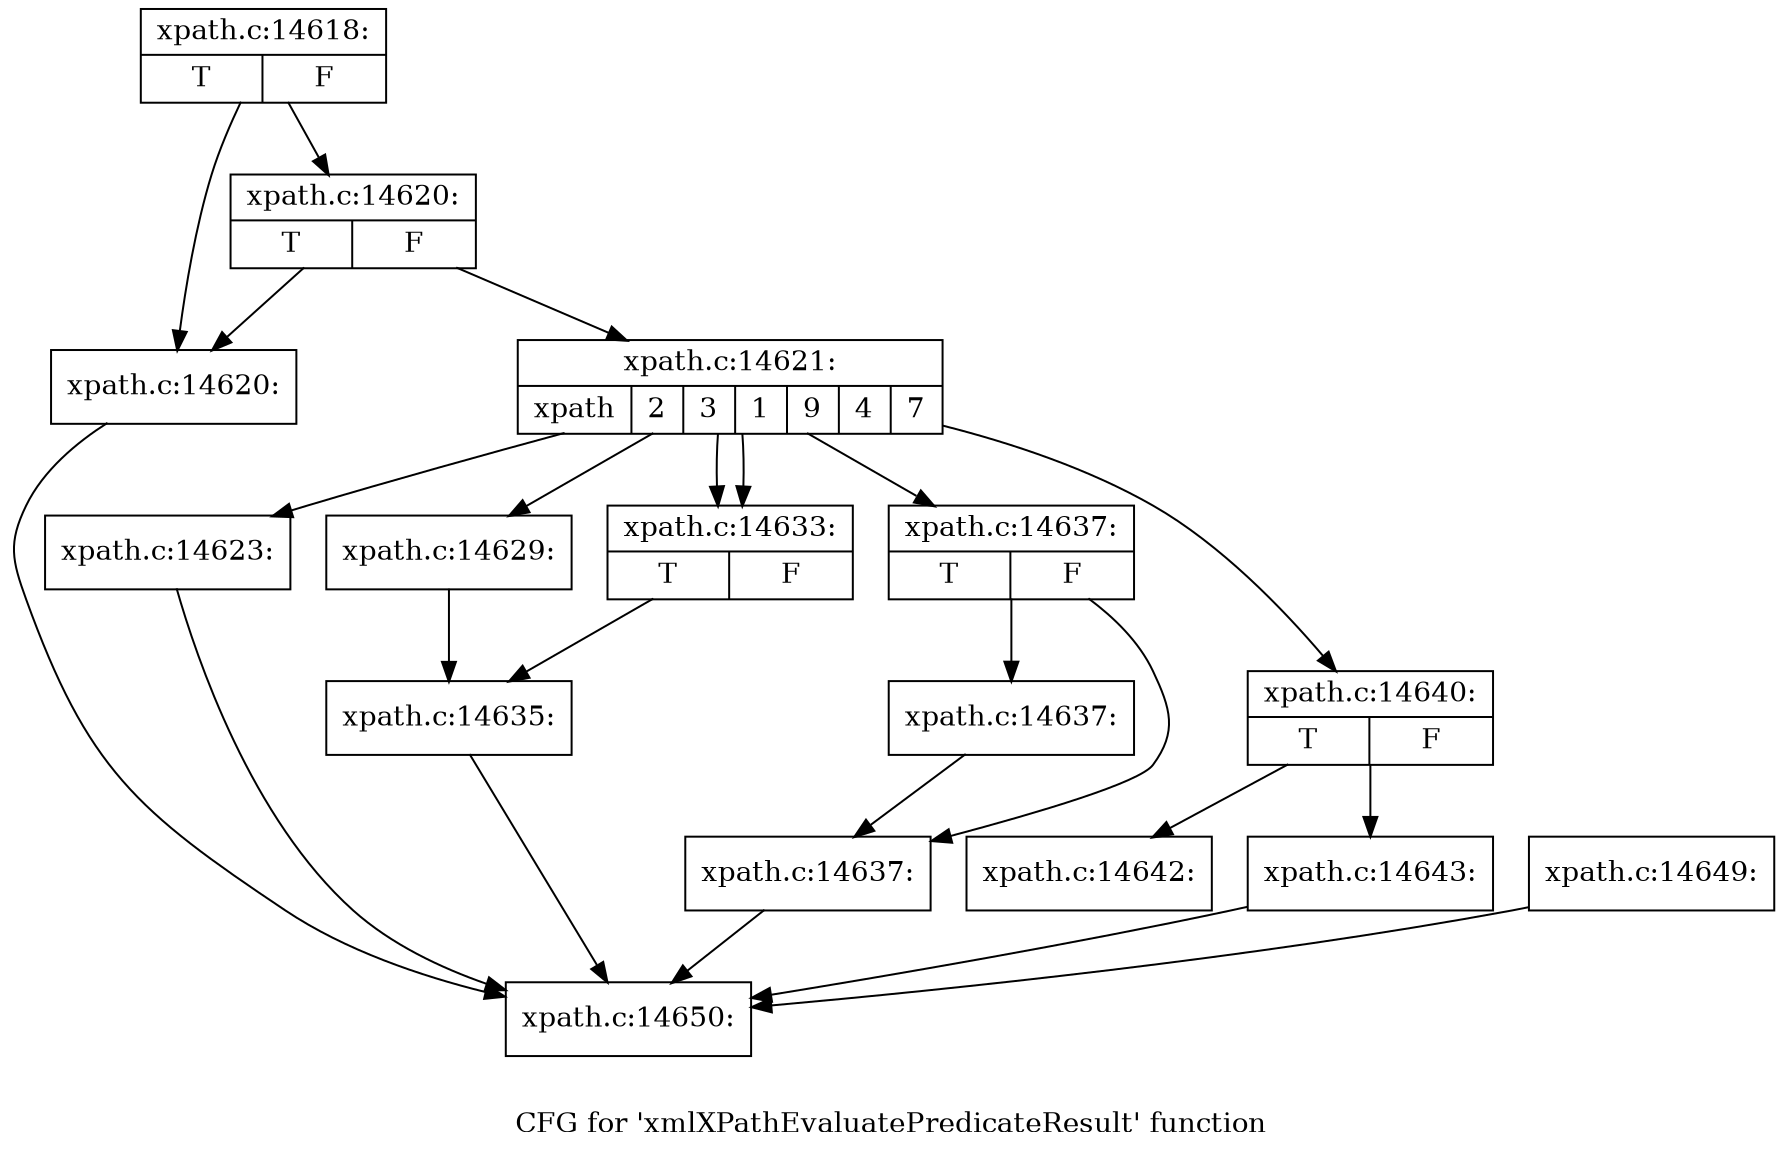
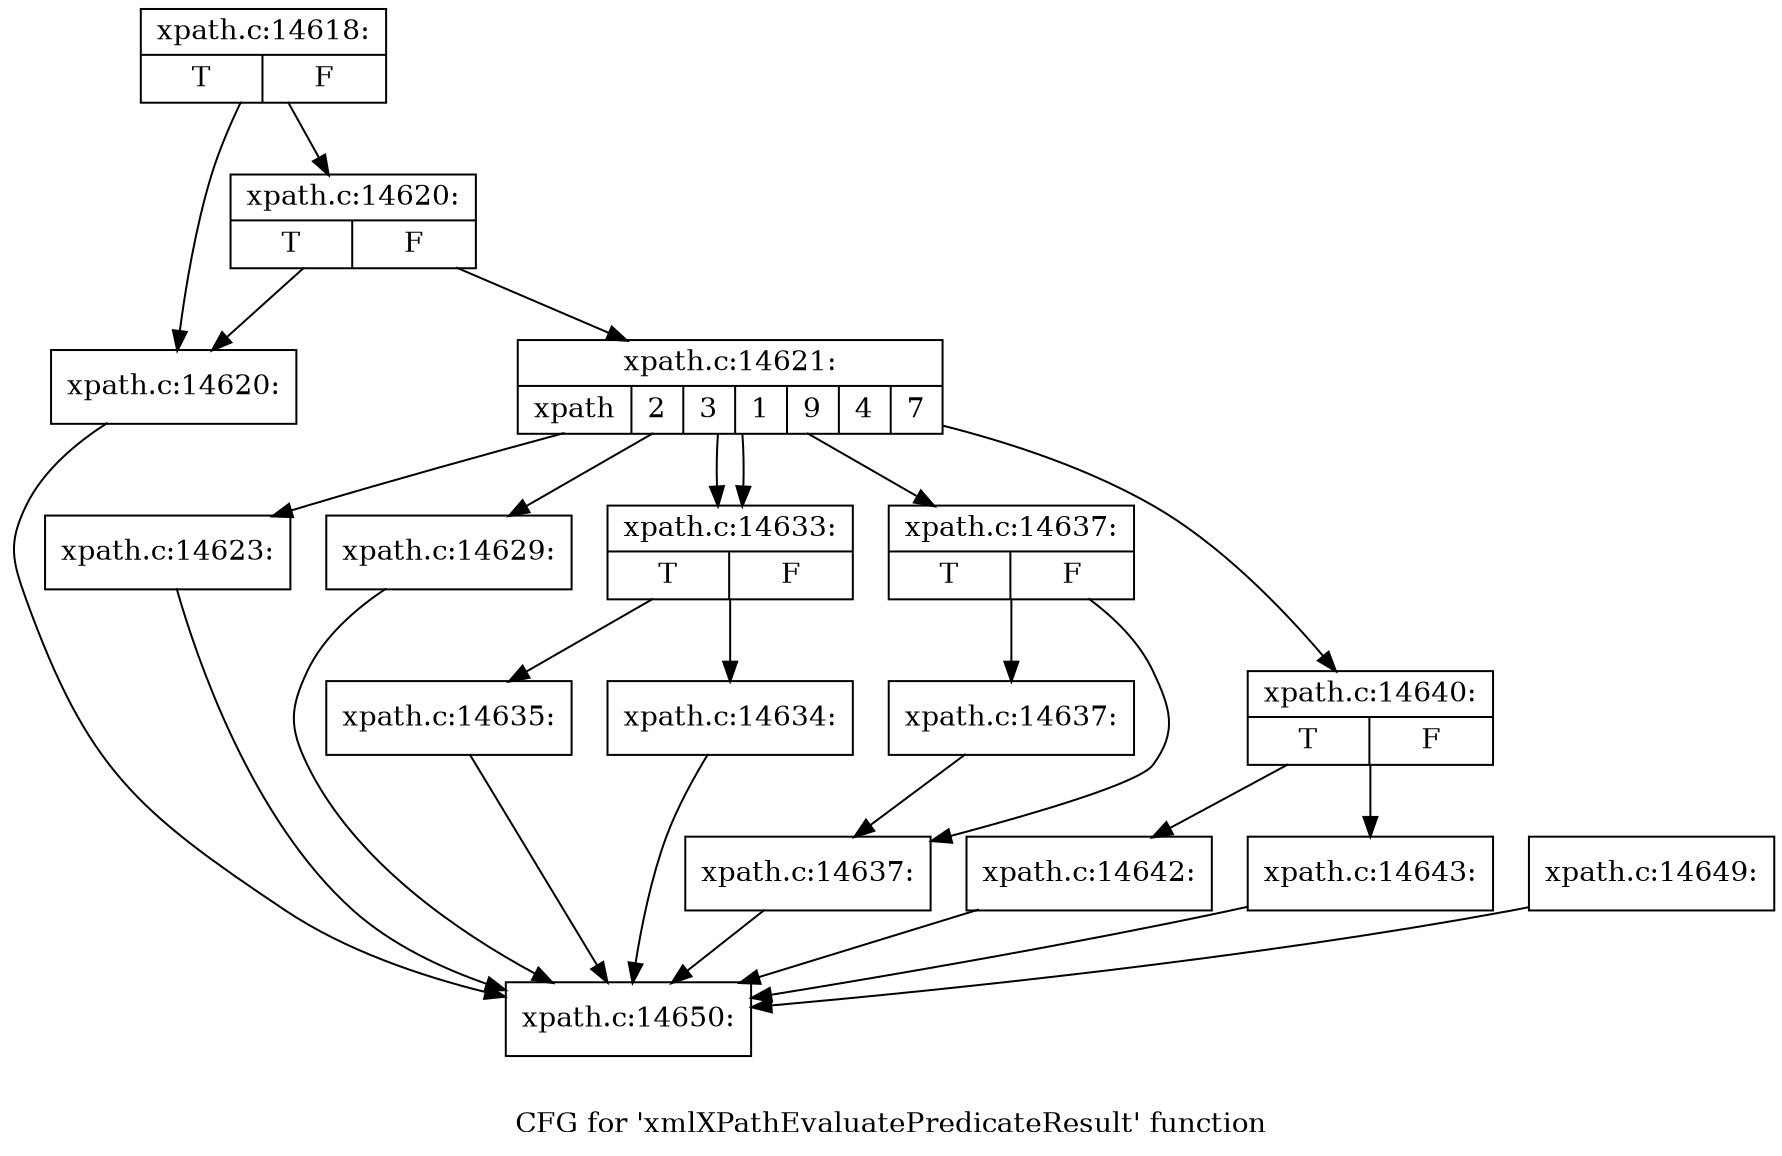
edge "xpath.c:14629:" -> "xpath.c:14635:": now "xpath.c:14629:" -> "xpath.c:14650:"
node "xpath.c:14634:": added
edge "xpath.c:14642:" -> "xpath.c:14650:": added
